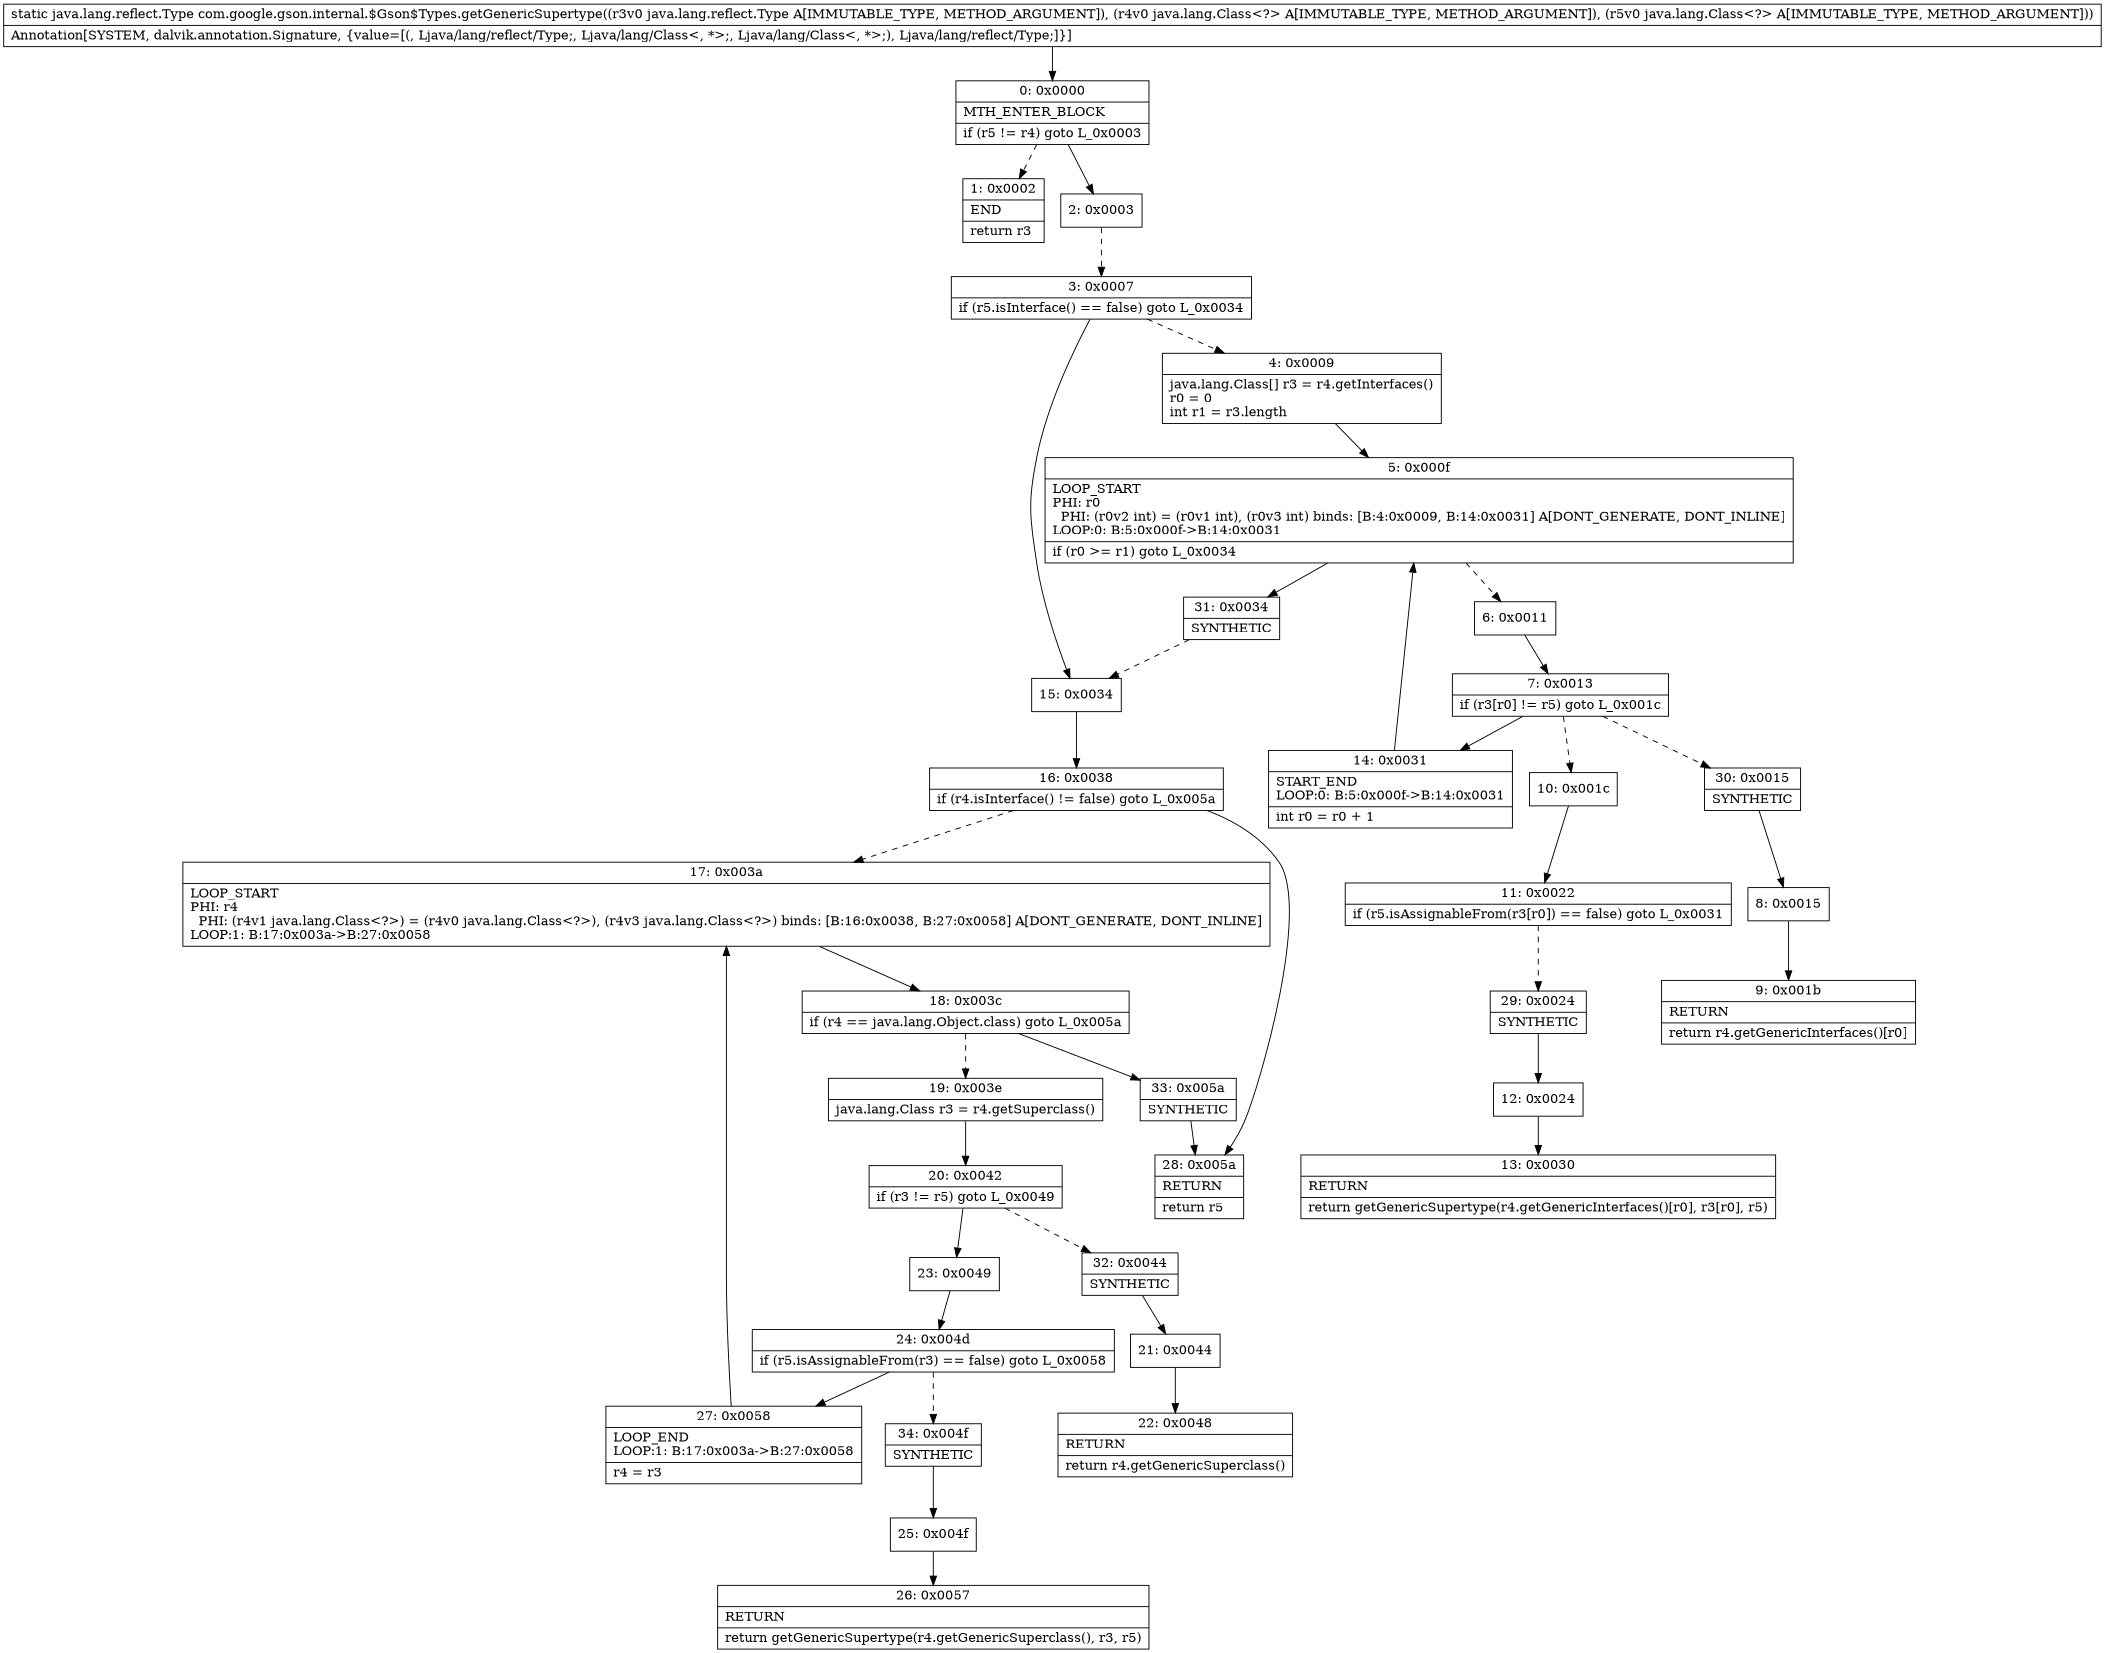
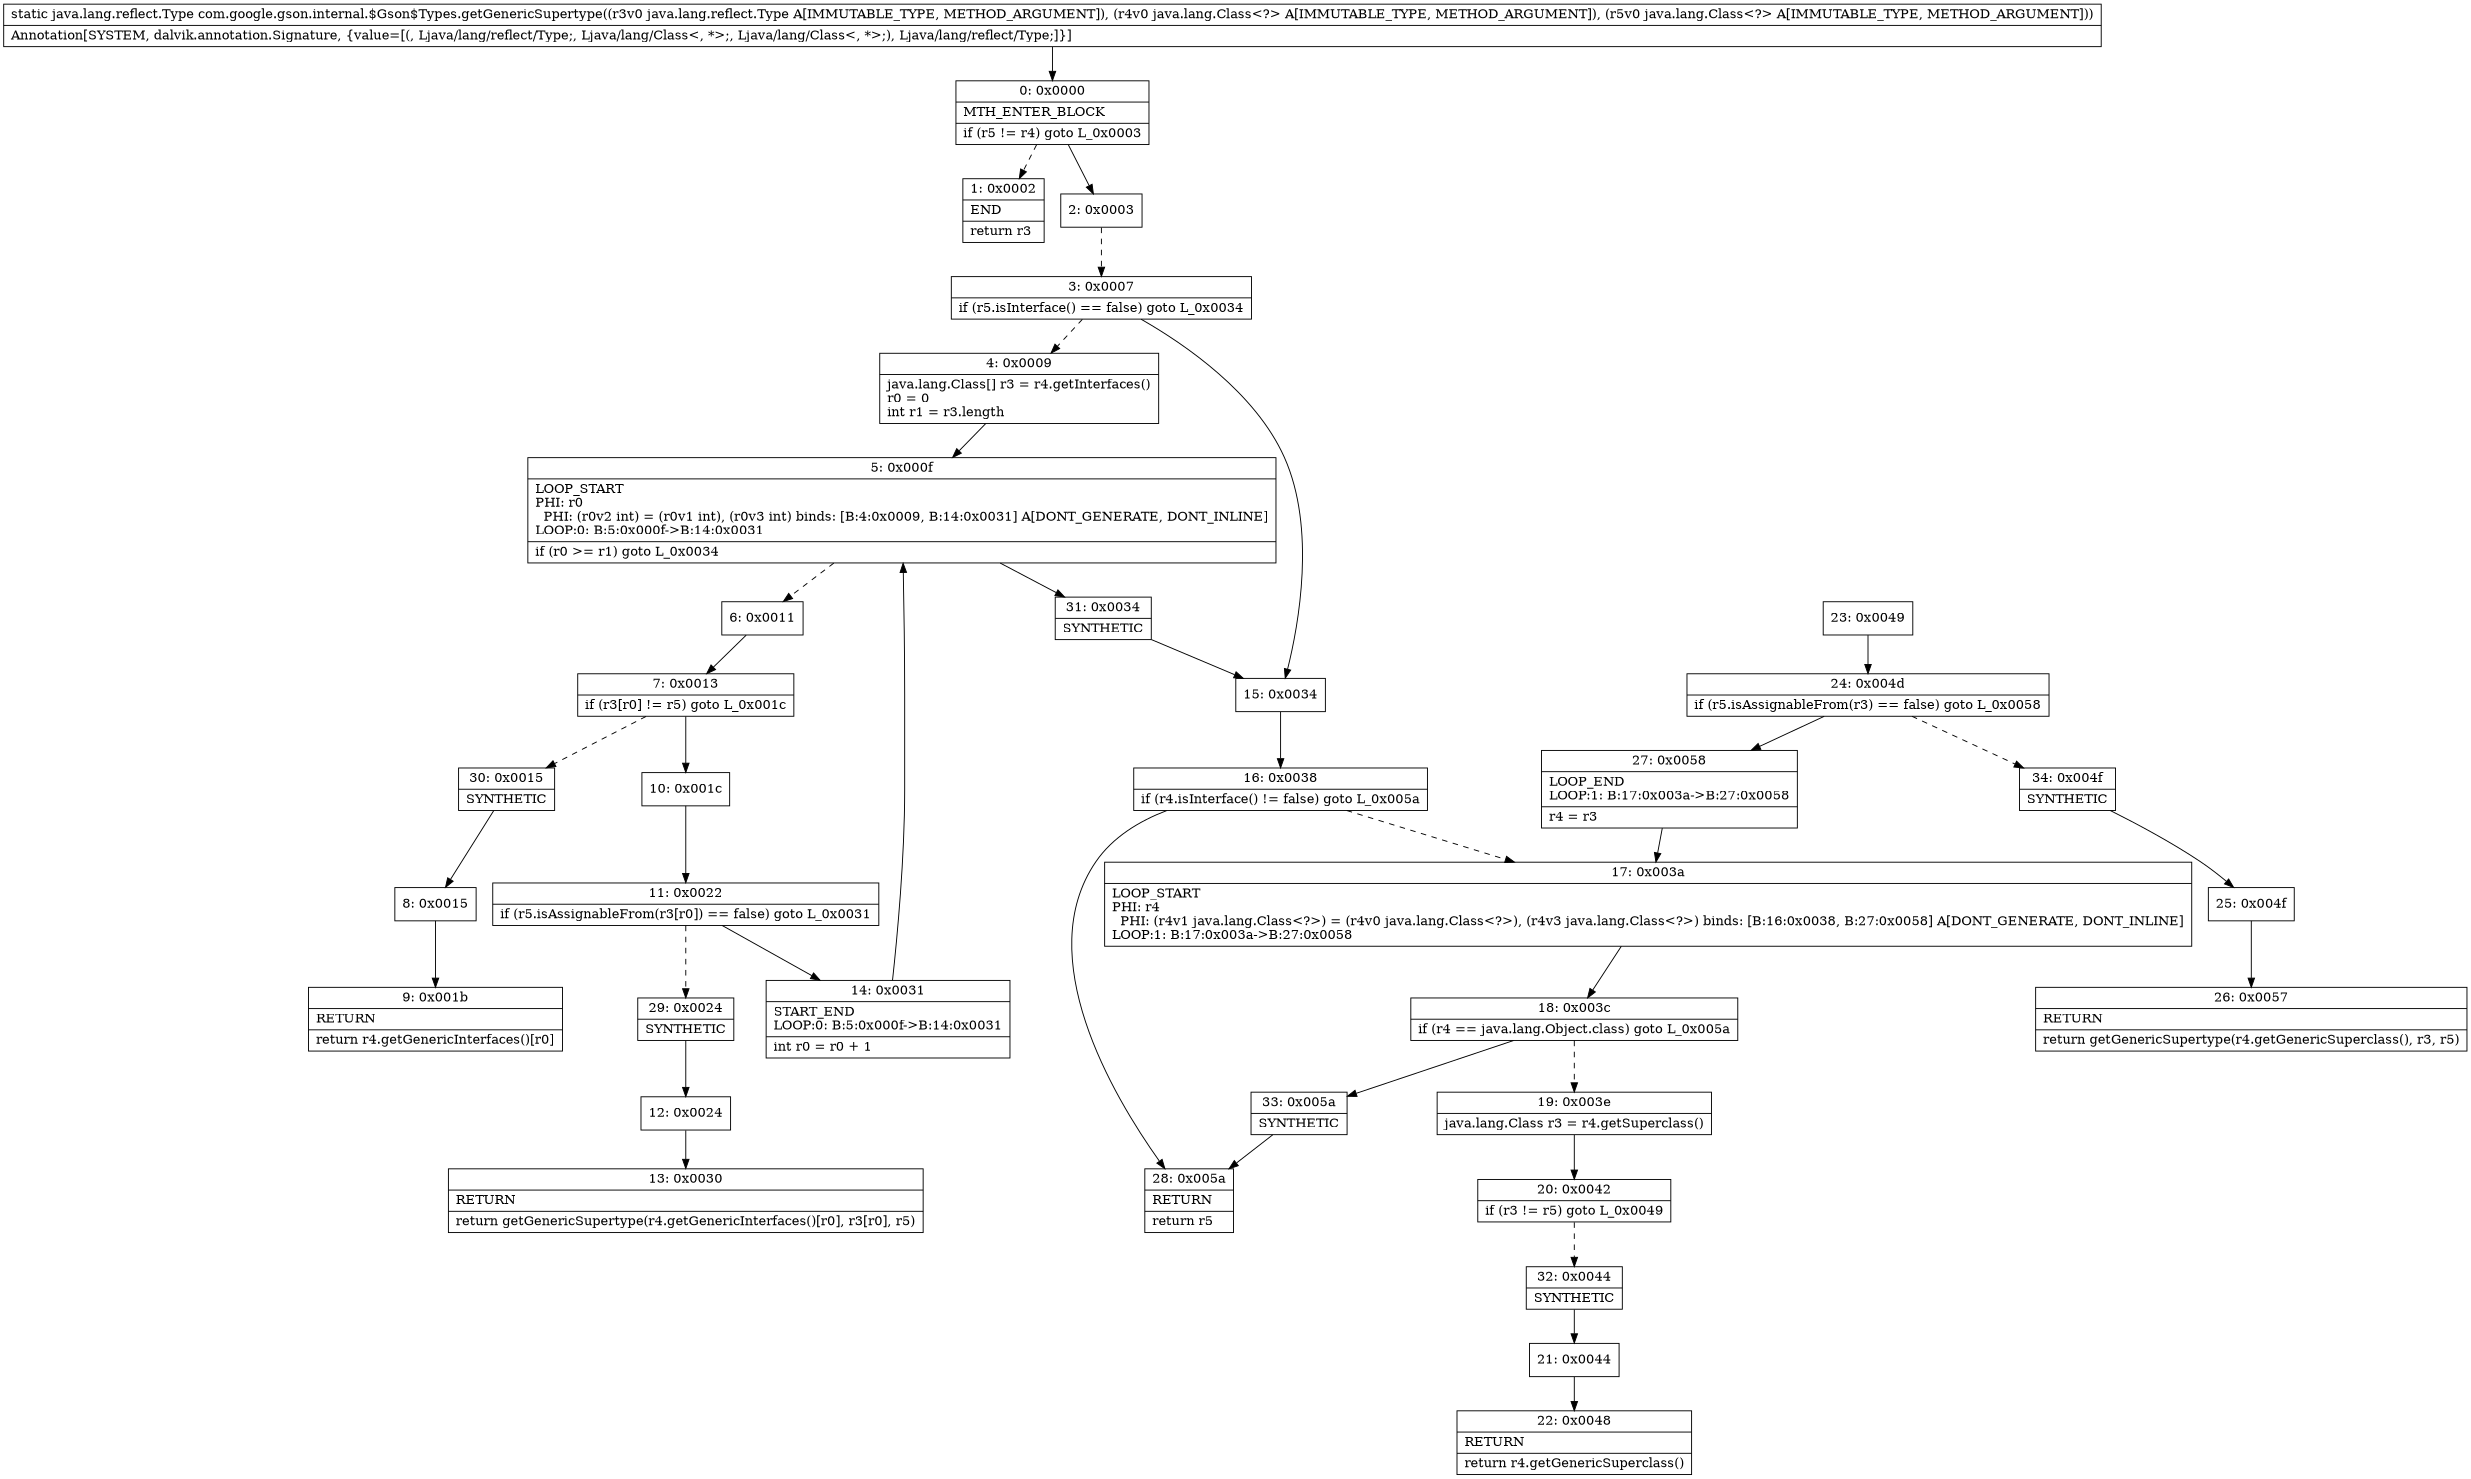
edge "31: 0x0034" -> "15: 0x0034": style dashed -> solid
edge "7: 0x0013" -> "14: 0x0031": now "11: 0x0022" -> "14: 0x0031"
edge "7: 0x0013" -> "10: 0x001c": style dashed -> solid
edge "20: 0x0042" -> "23: 0x0049": removed
